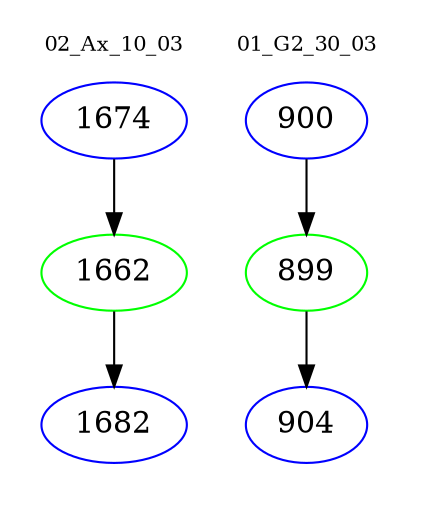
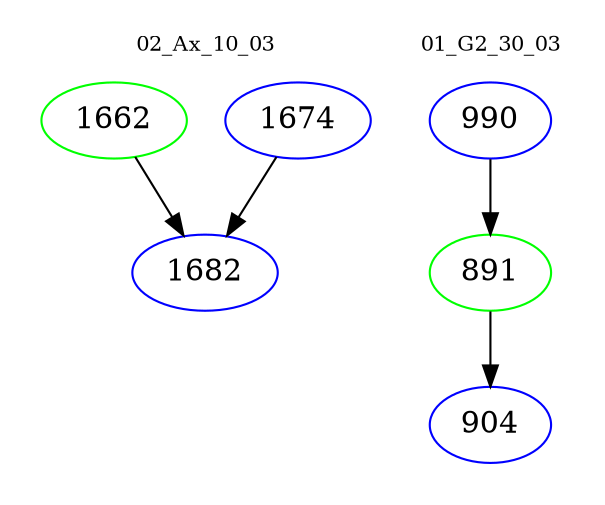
node "900": label "900" -> "990"
edge "1674" -> "1662": now "1674" -> "1682"
node "899": label "899" -> "891"
